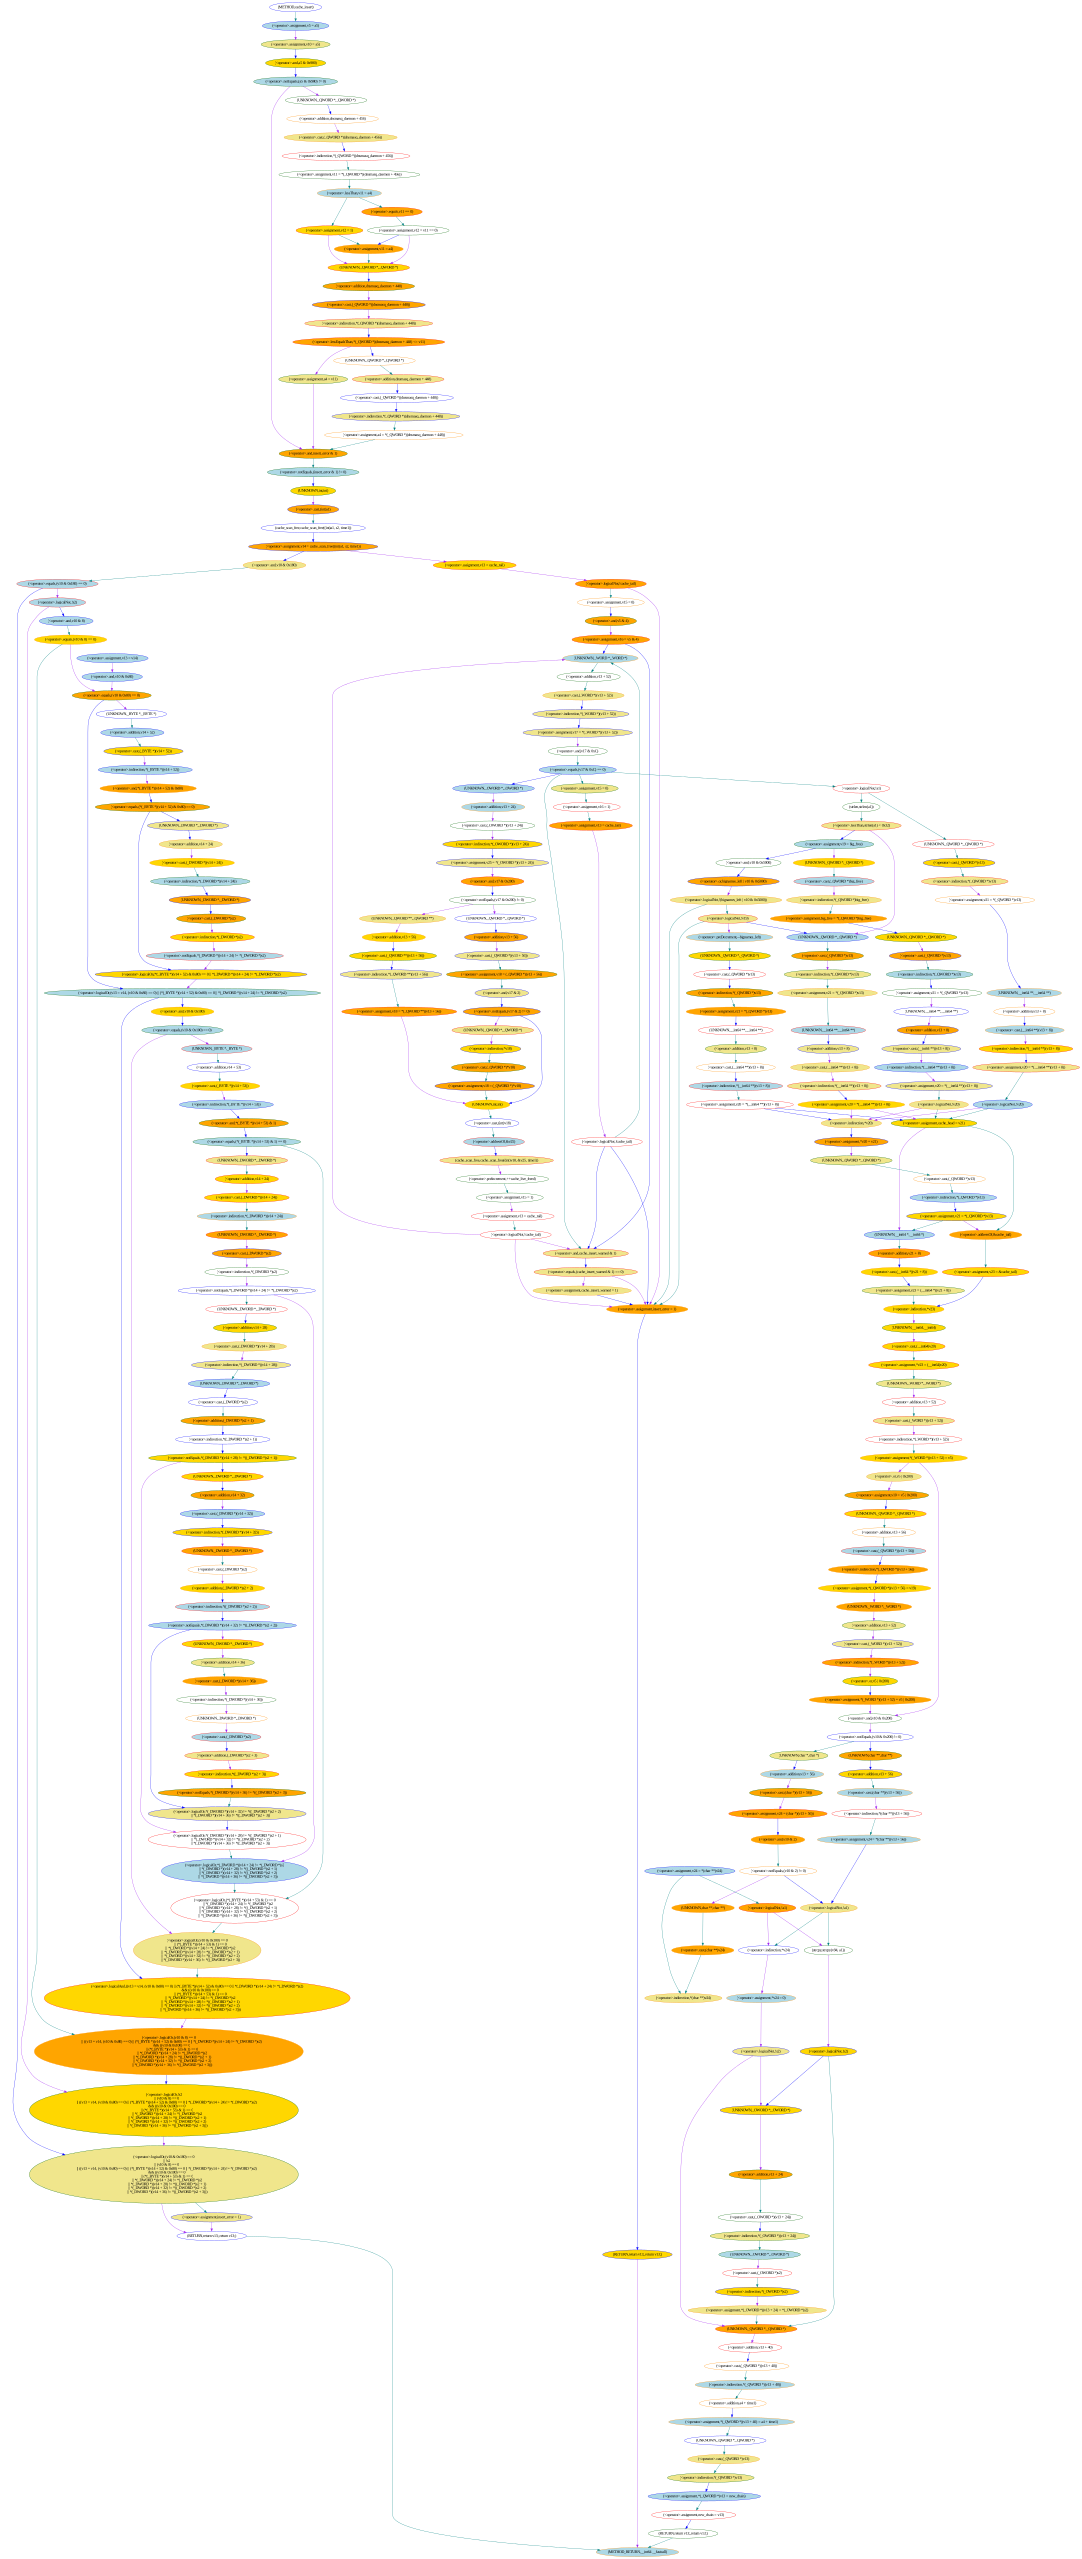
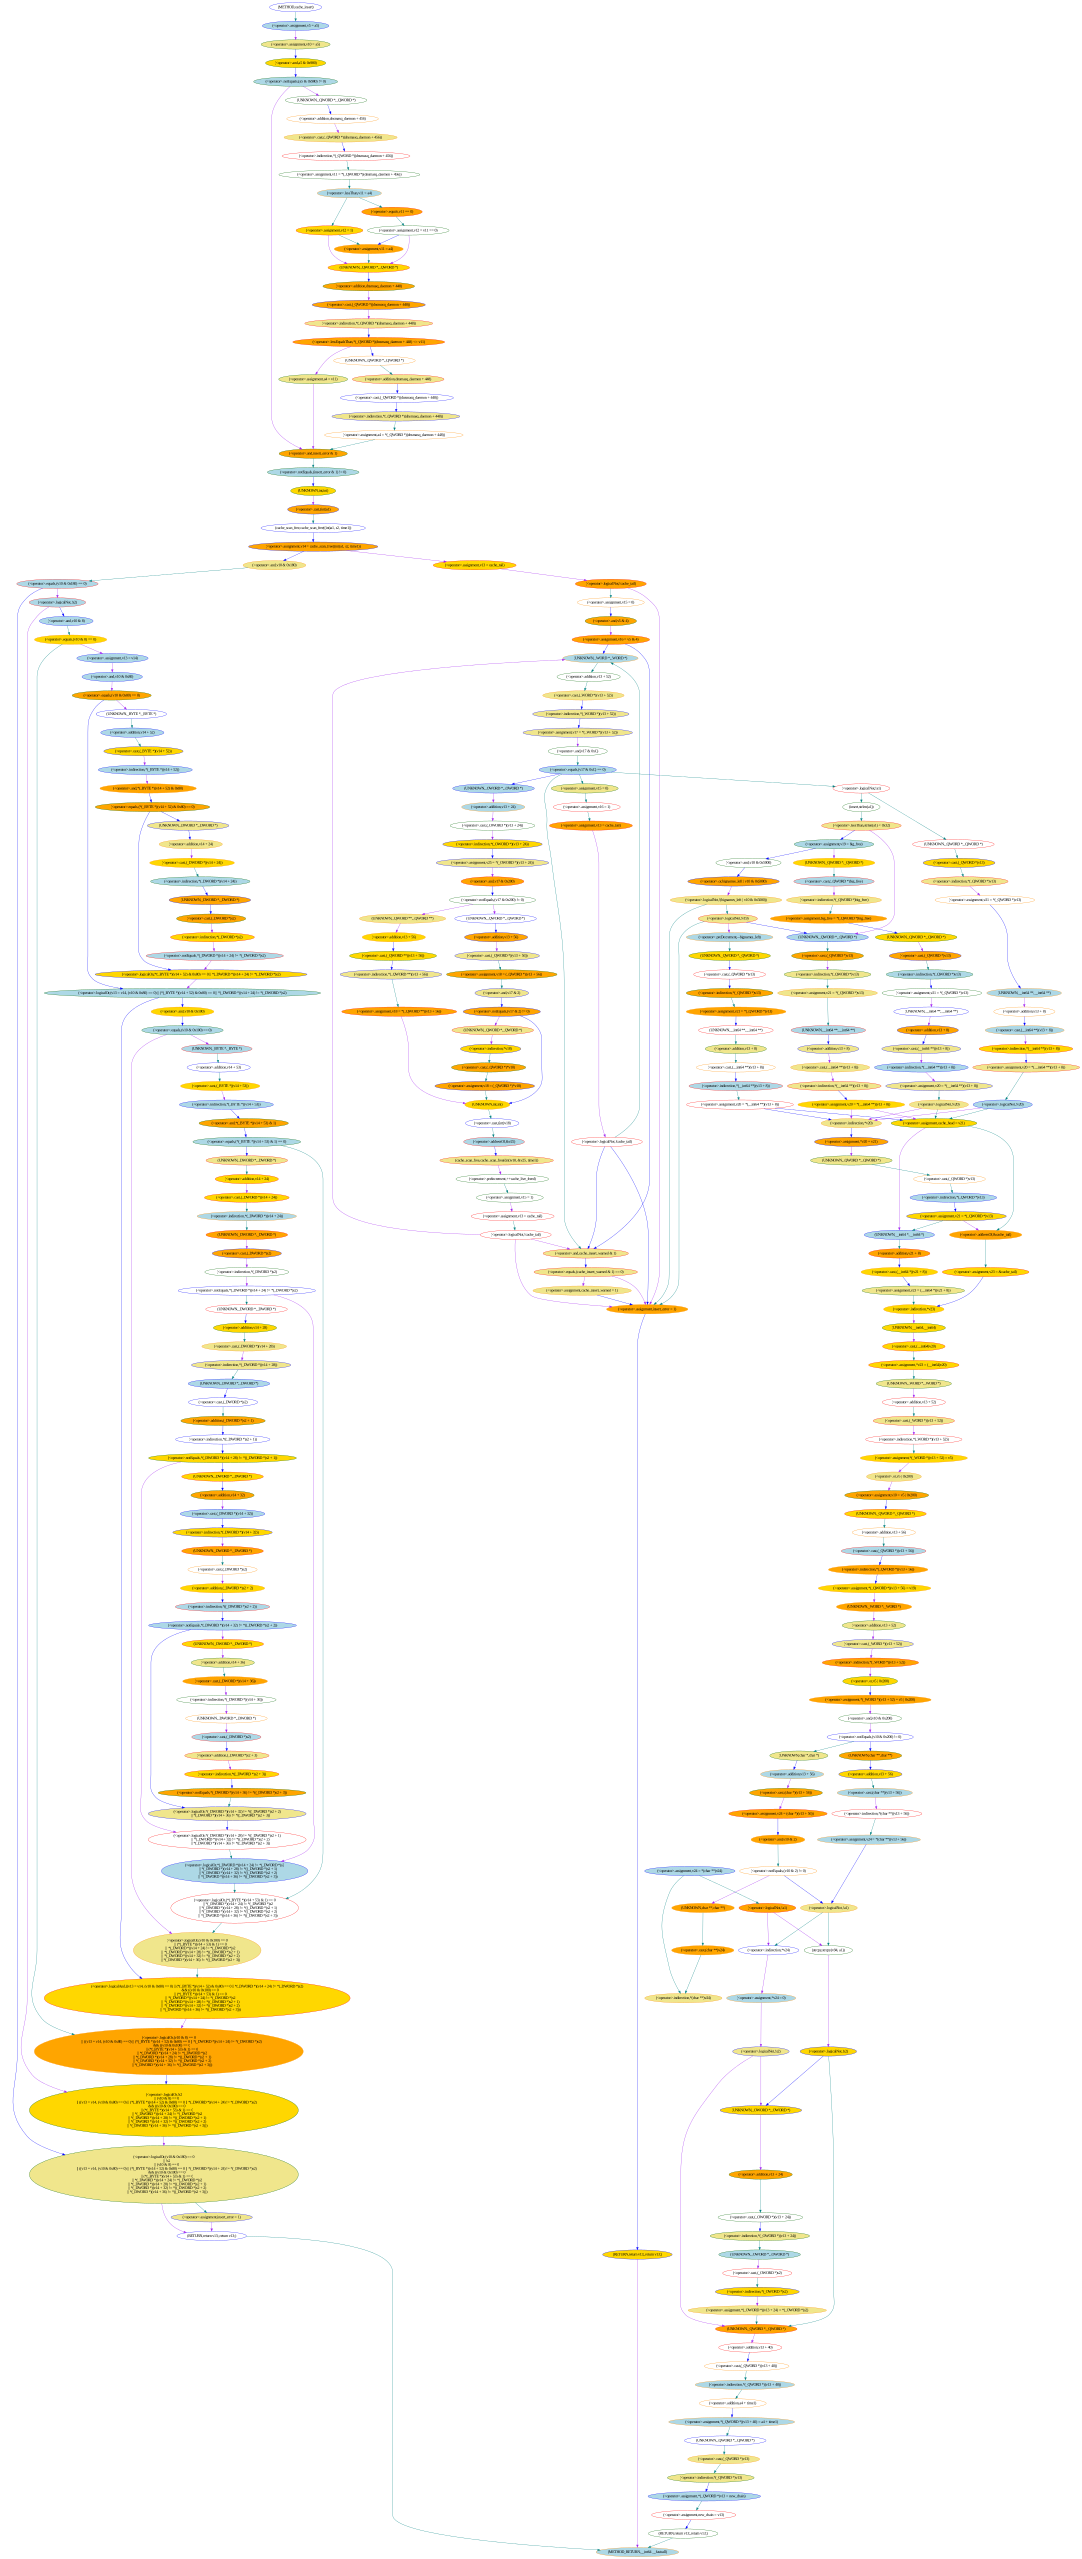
edge "(<operator>.equals,(v10 & 8) == 0)" -> "(<operator>.equals,(v10 & 0x80) == 0)": now "(<operator>.equals,(v10 & 8) == 0)" -> "(<operator>.assignment,v13 = v14)"
node "(strlen,strlen(a1))": label "(strlen,strlen(a1))" -> "(insert,strlen(a1))"
edge "(<operator>.assignment,*(_WORD *)(v13 + 52) = v5)" -> "(<operator>.and,v10 & 0x200)": removed
